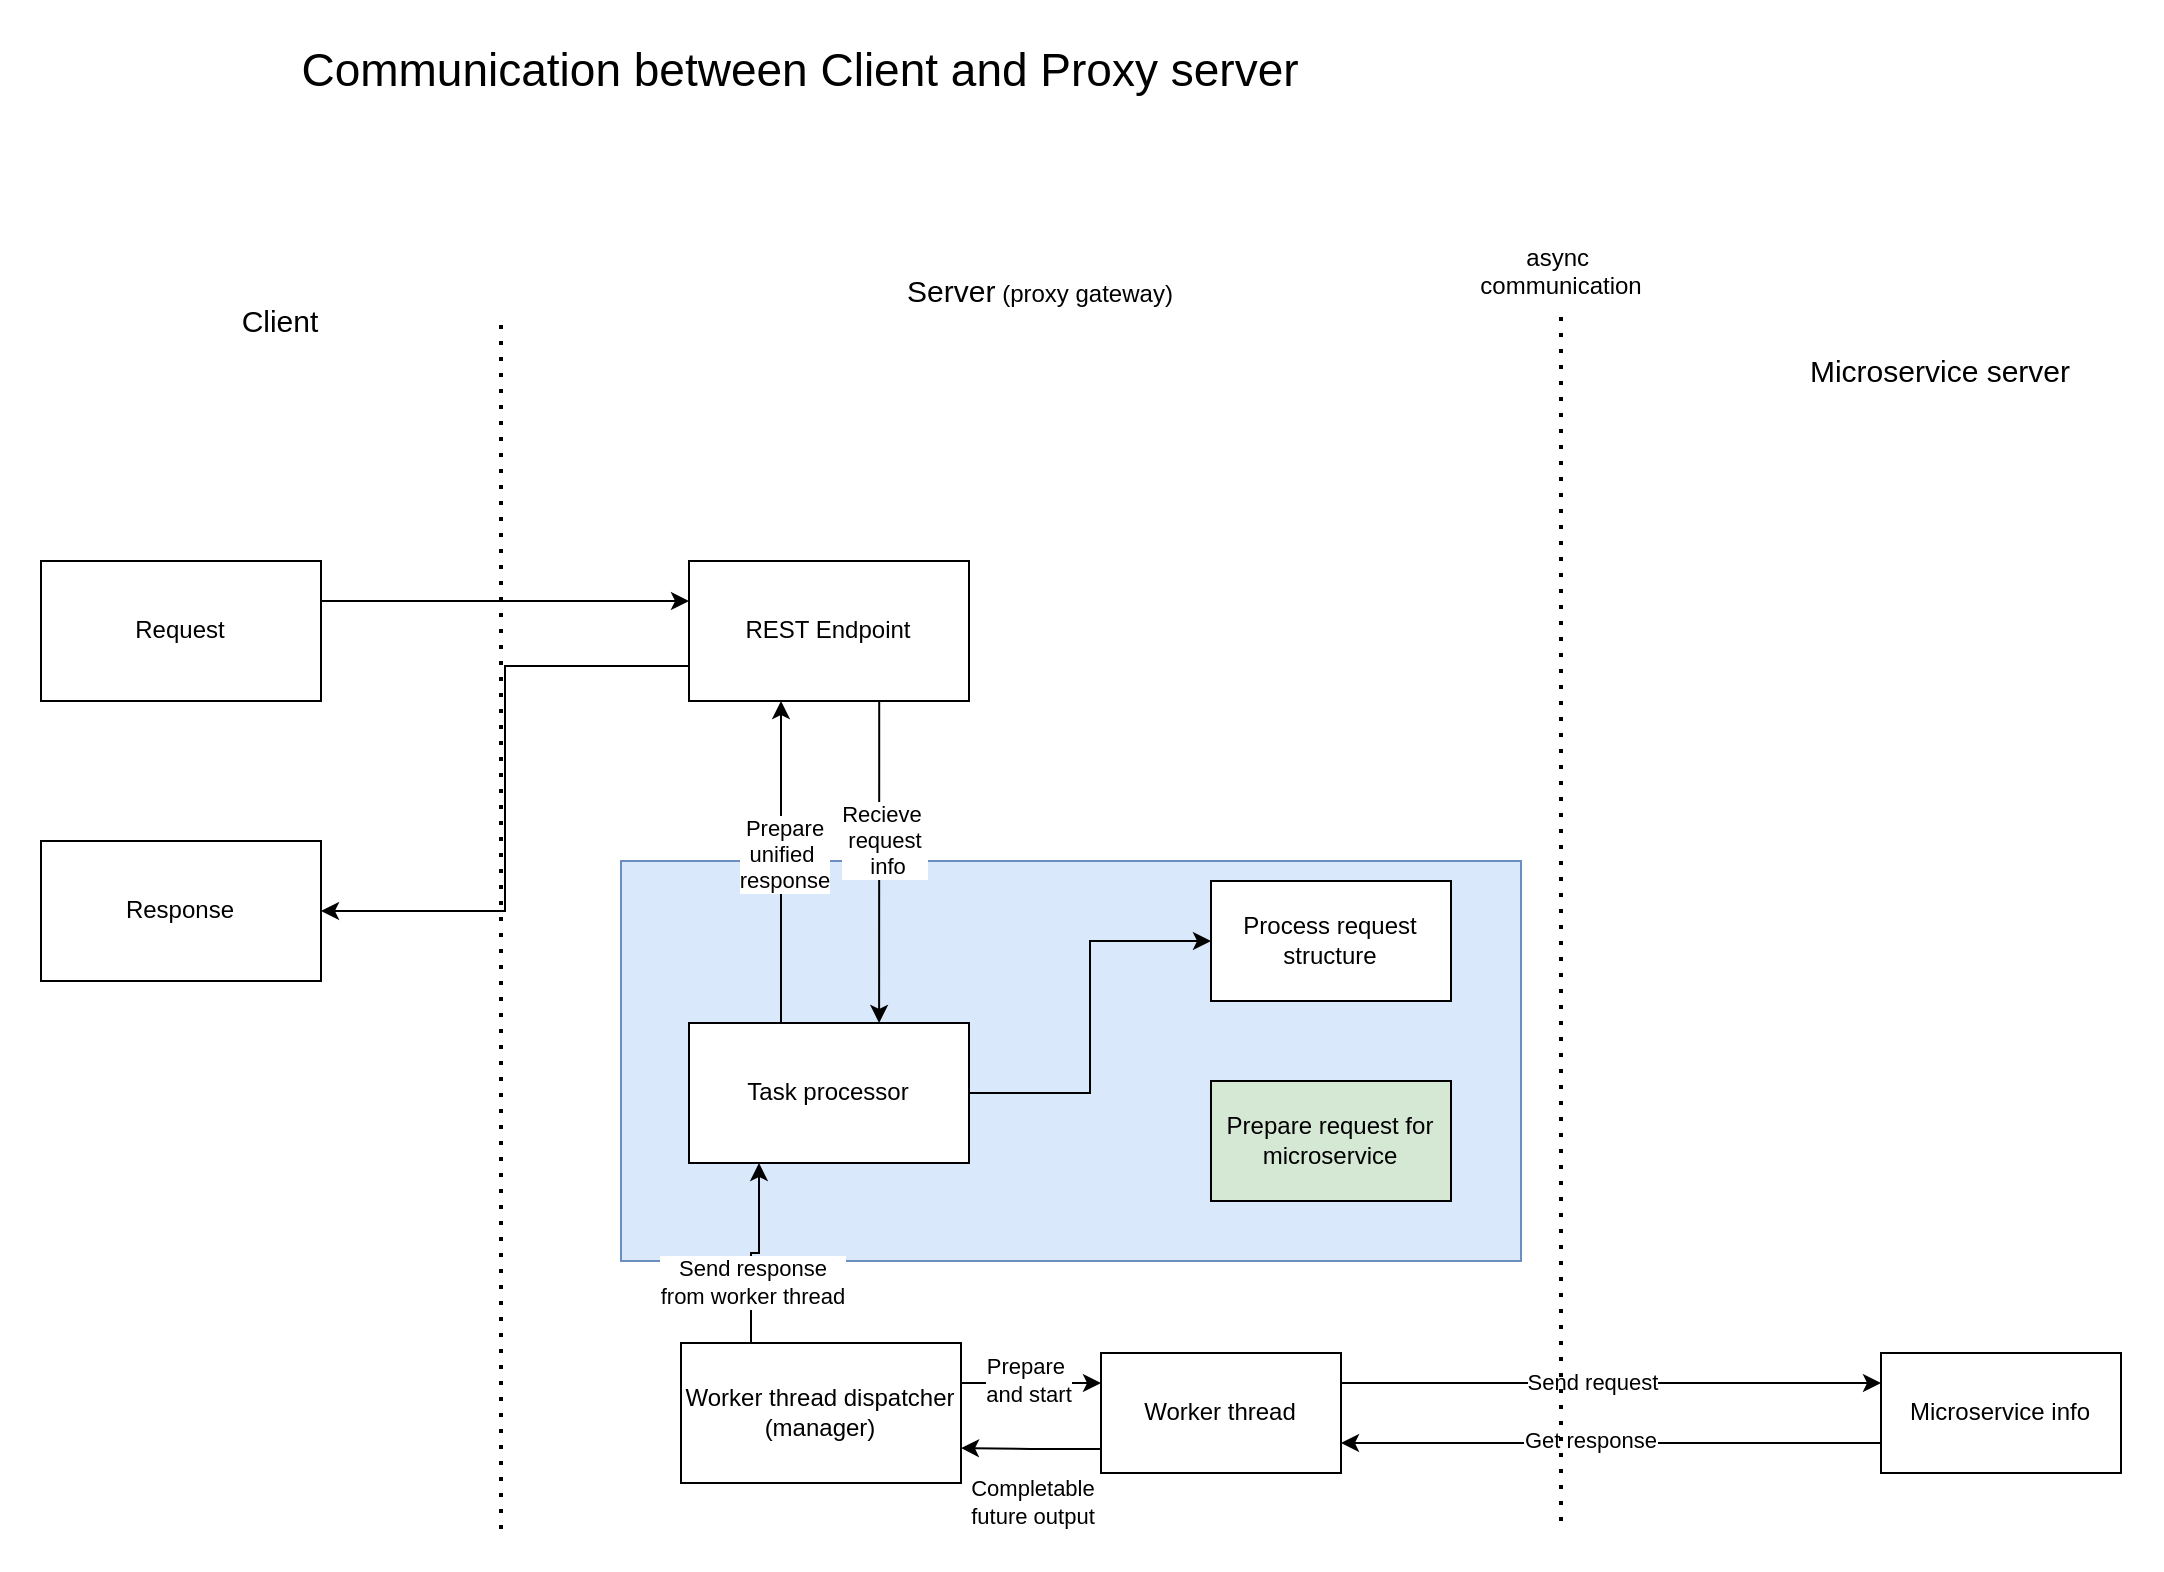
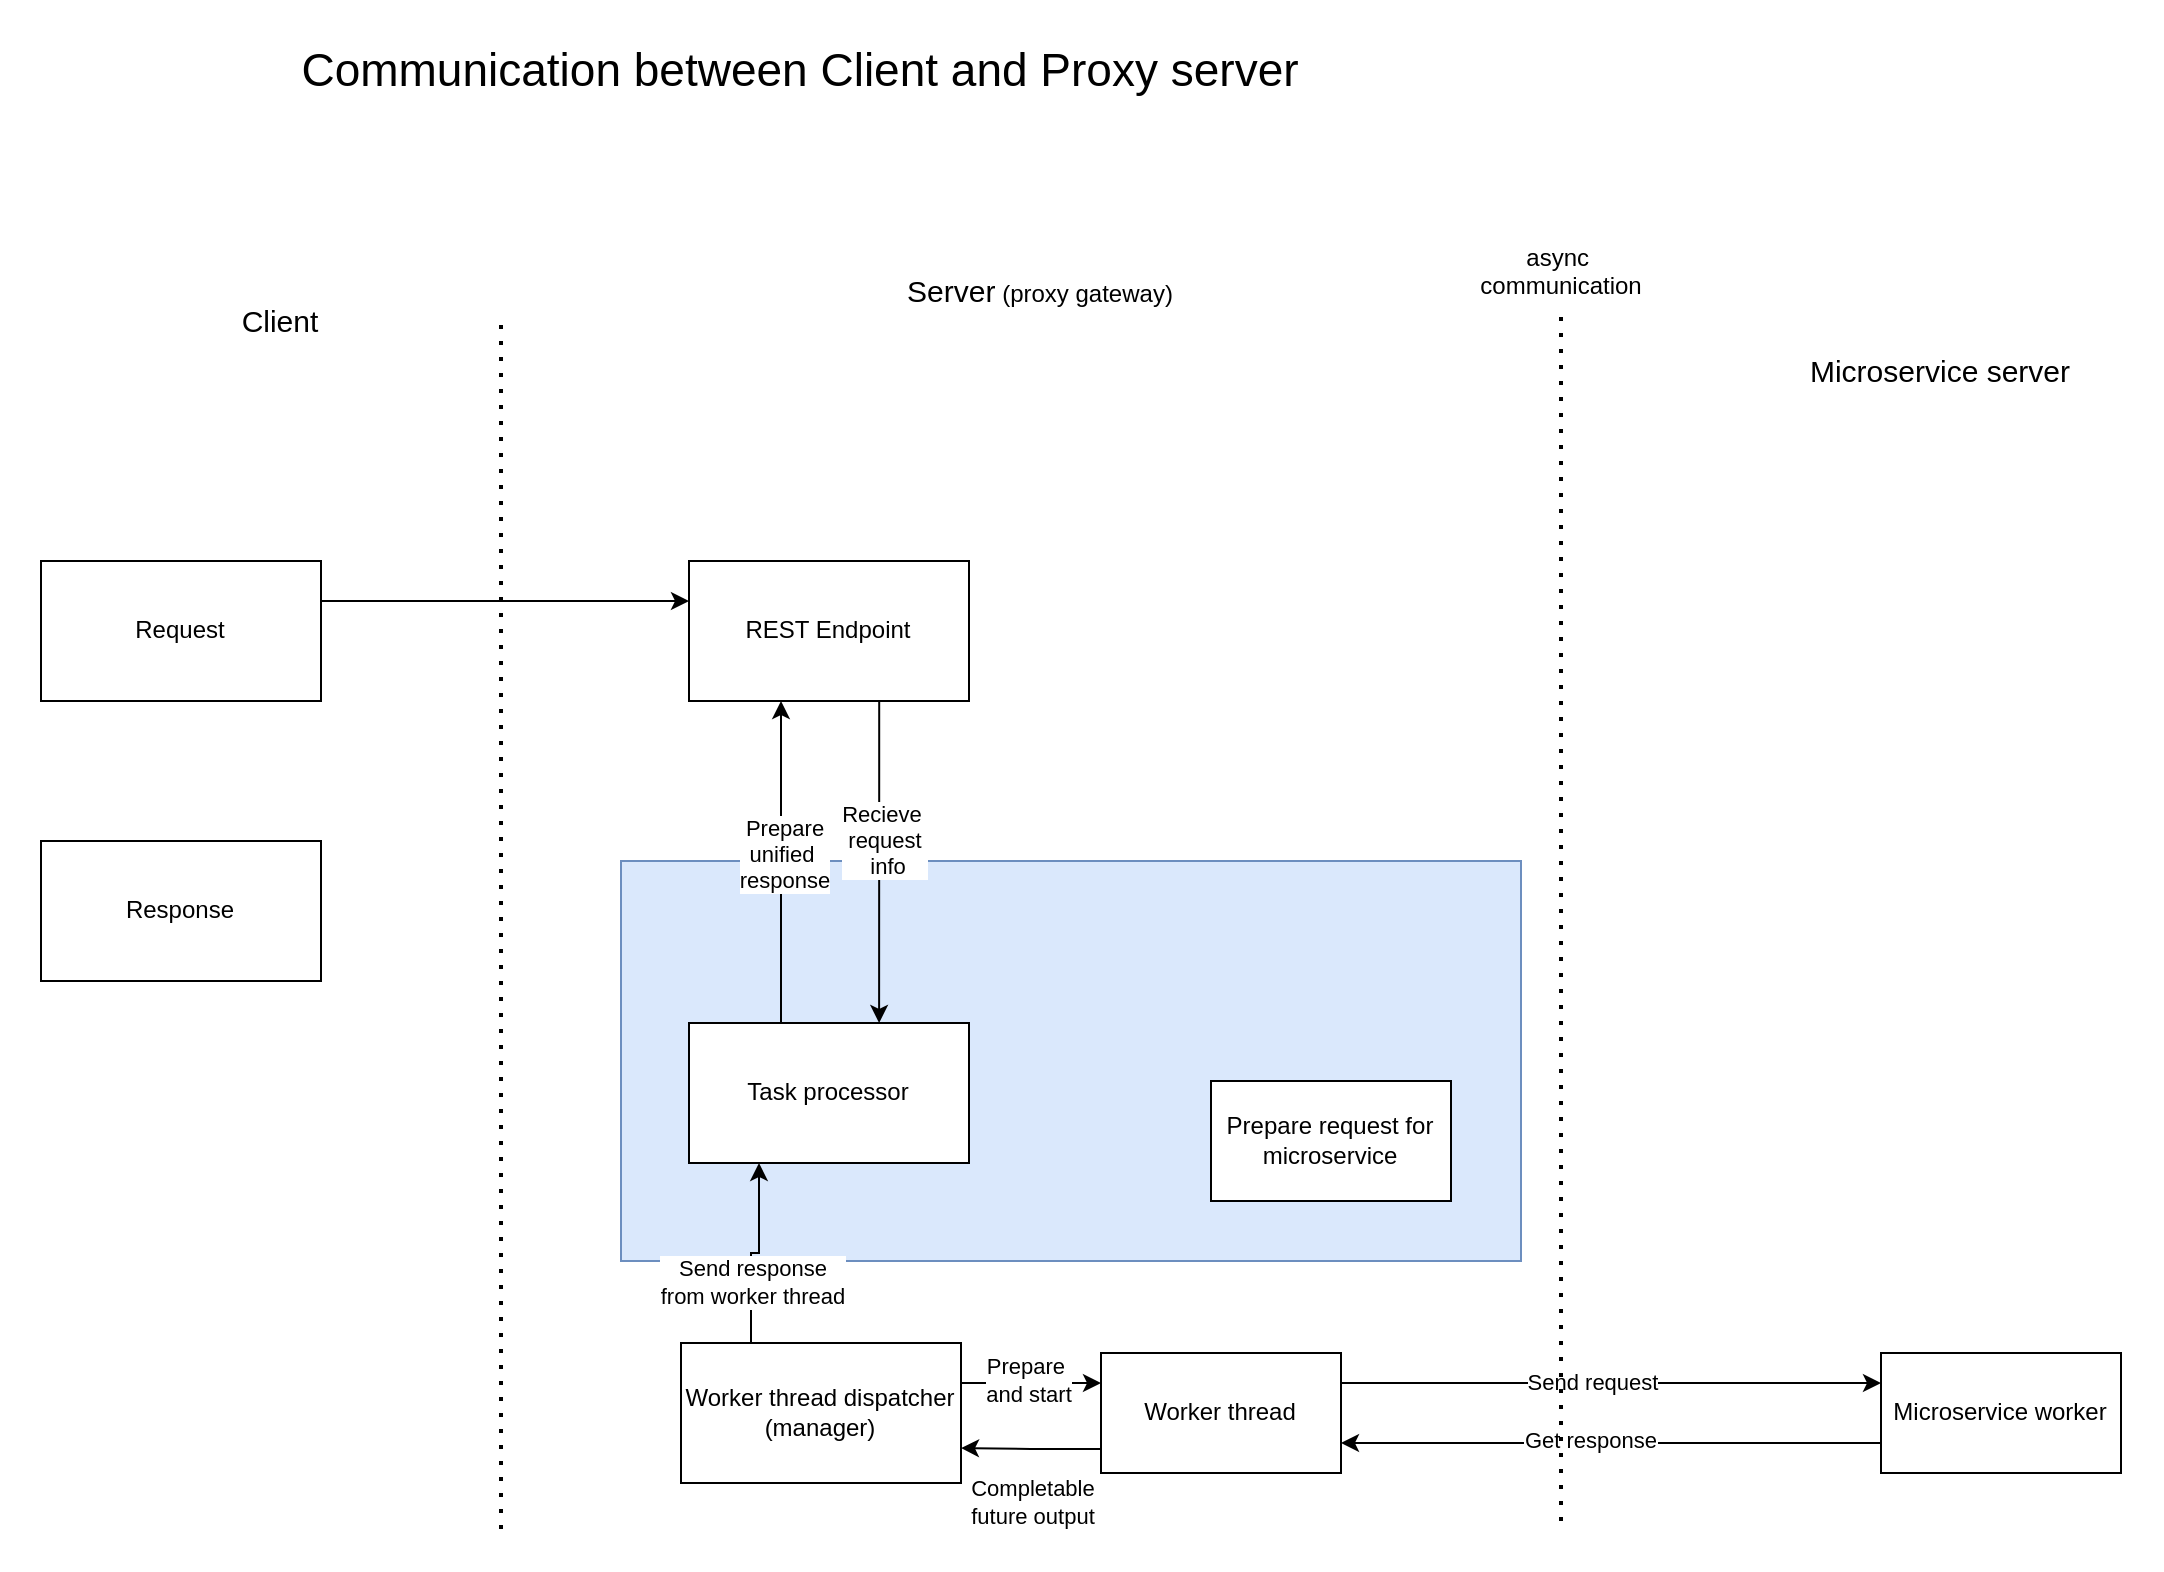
edge "REST Endpoint" -> "Response": removed
node "Process request structure": removed
edge "Task processor" -> "Process request structure": removed
node "Prepare request for microservice": fillcolor #d5e8d4 -> #ffffff
node "Microservice info": label "Microservice info" -> "Microservice worker"
